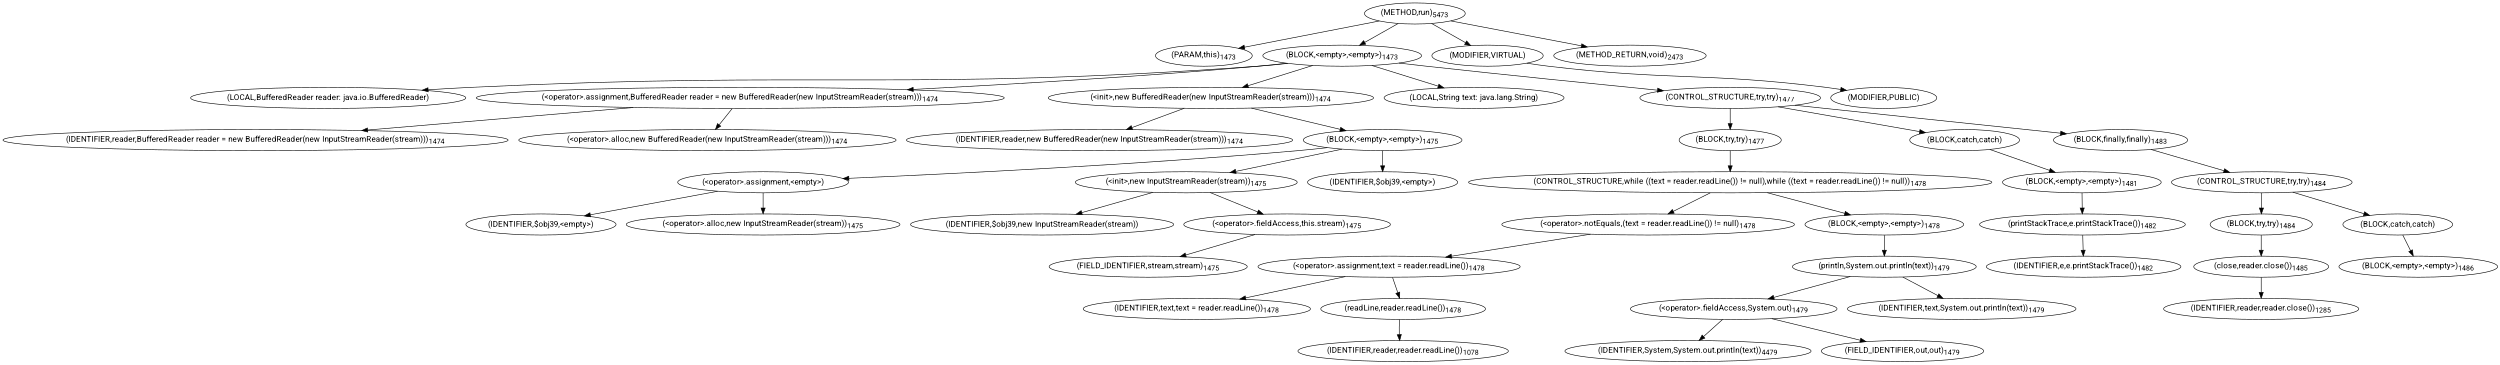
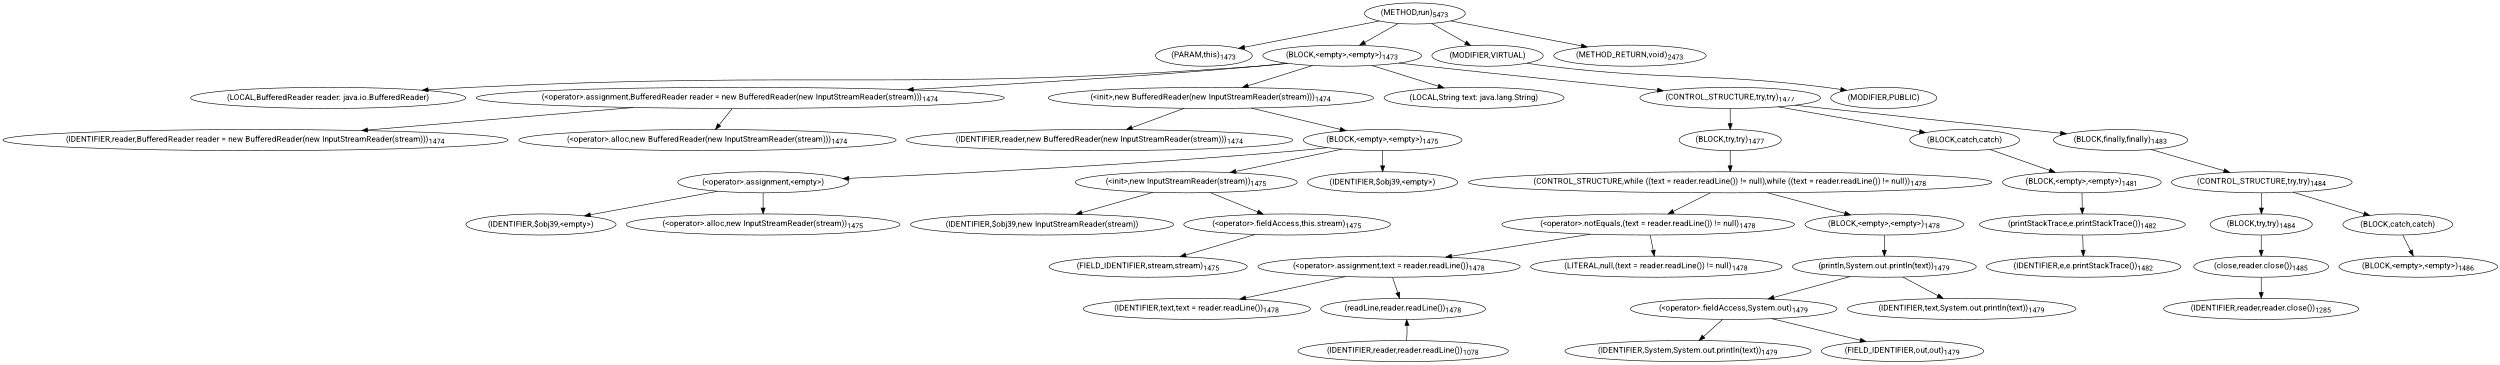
node "(LITERAL,null,(text = reader.readLine()) != null)": added
edge "(readLine,reader.readLine())" -> "(IDENTIFIER,reader,reader.readLine())": reversed
node "(IDENTIFIER,System,System.out.println(text))": text "4479" -> "1479"
